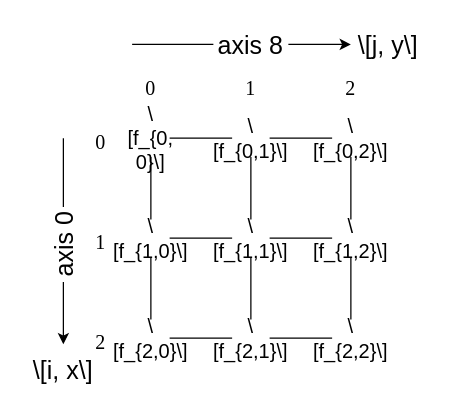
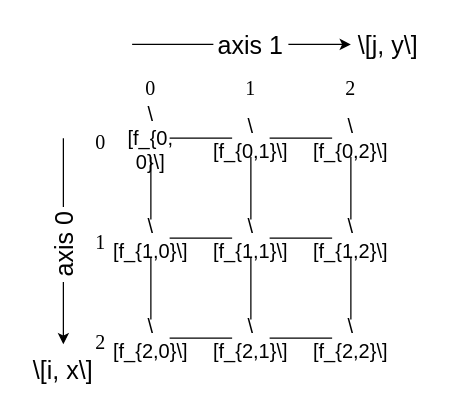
node "axis 8": label "axis 8" -> "axis 1"
